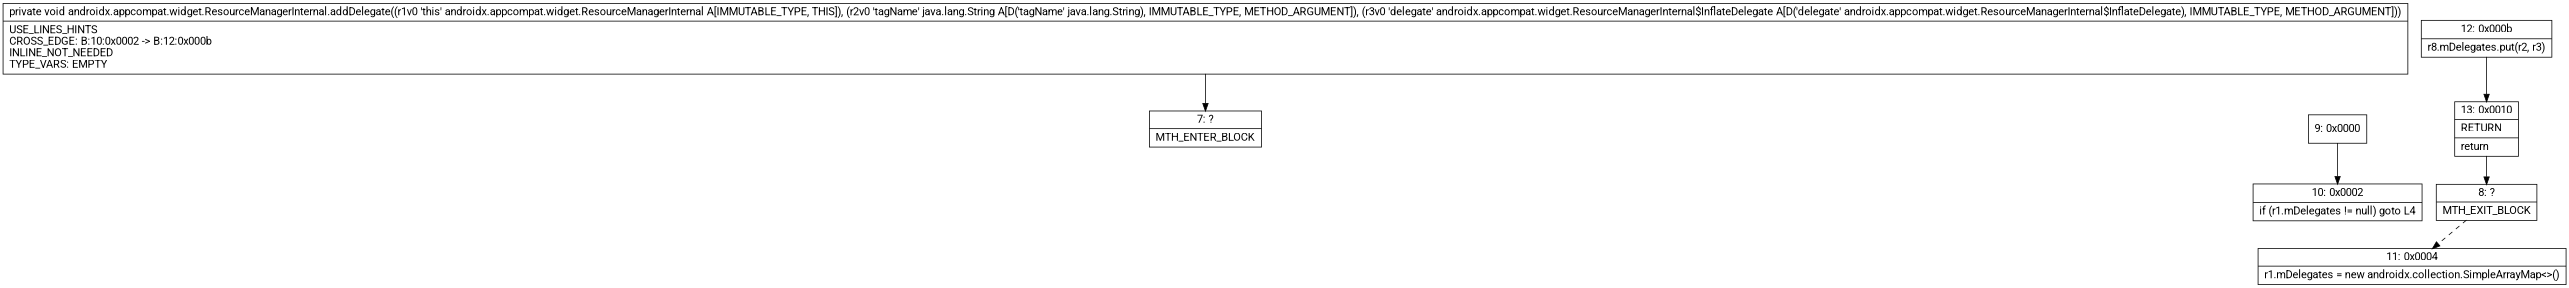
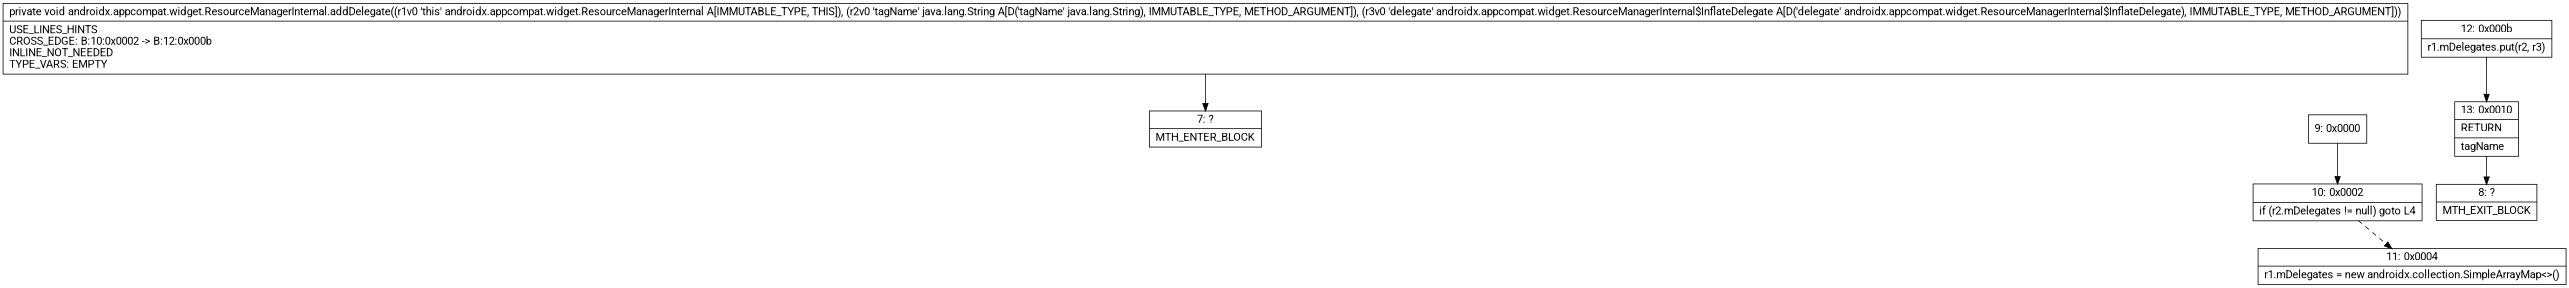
node "12: 0x000b": text "r8.mDelegates.put(r2, r3)" -> "r1.mDelegates.put(r2, r3)"
node "13: 0x0010": text "return" -> "tagName"
node "10: 0x0002": text "if (r1.mDelegates != null) goto L4" -> "if (r2.mDelegates != null) goto L4"
edge "8: ?" -> "11: 0x0004": now "10: 0x0002" -> "11: 0x0004"
